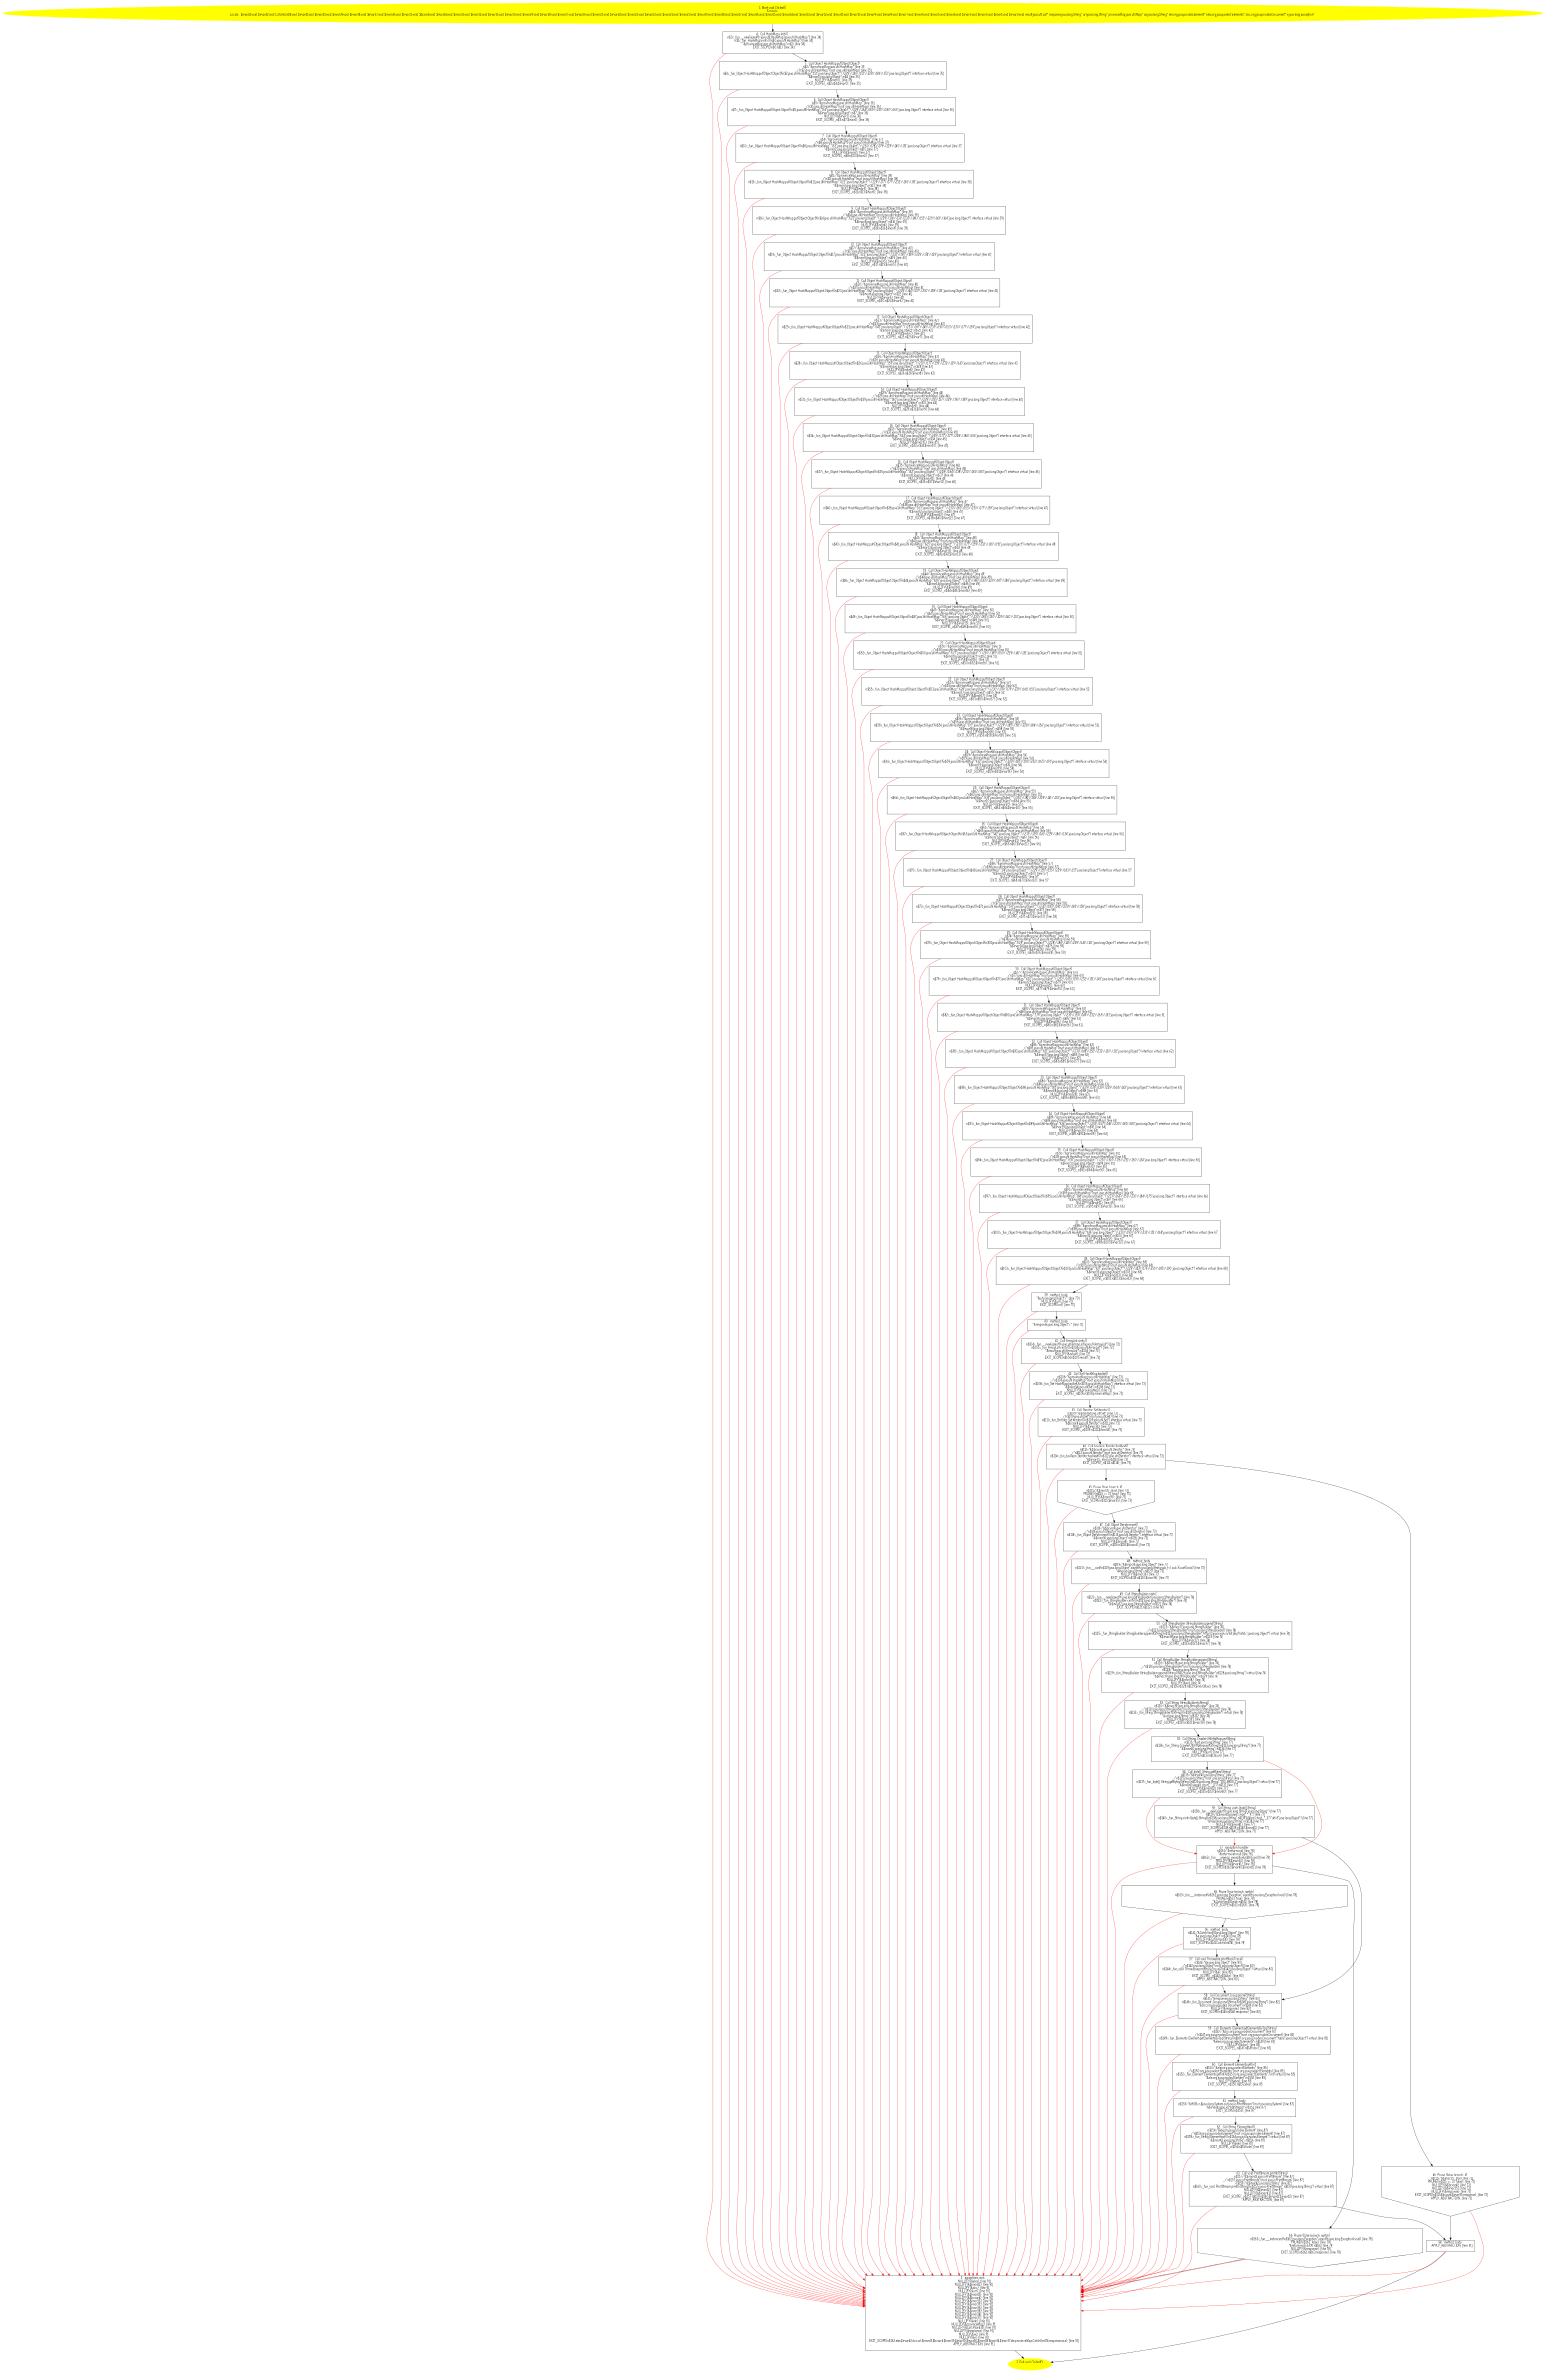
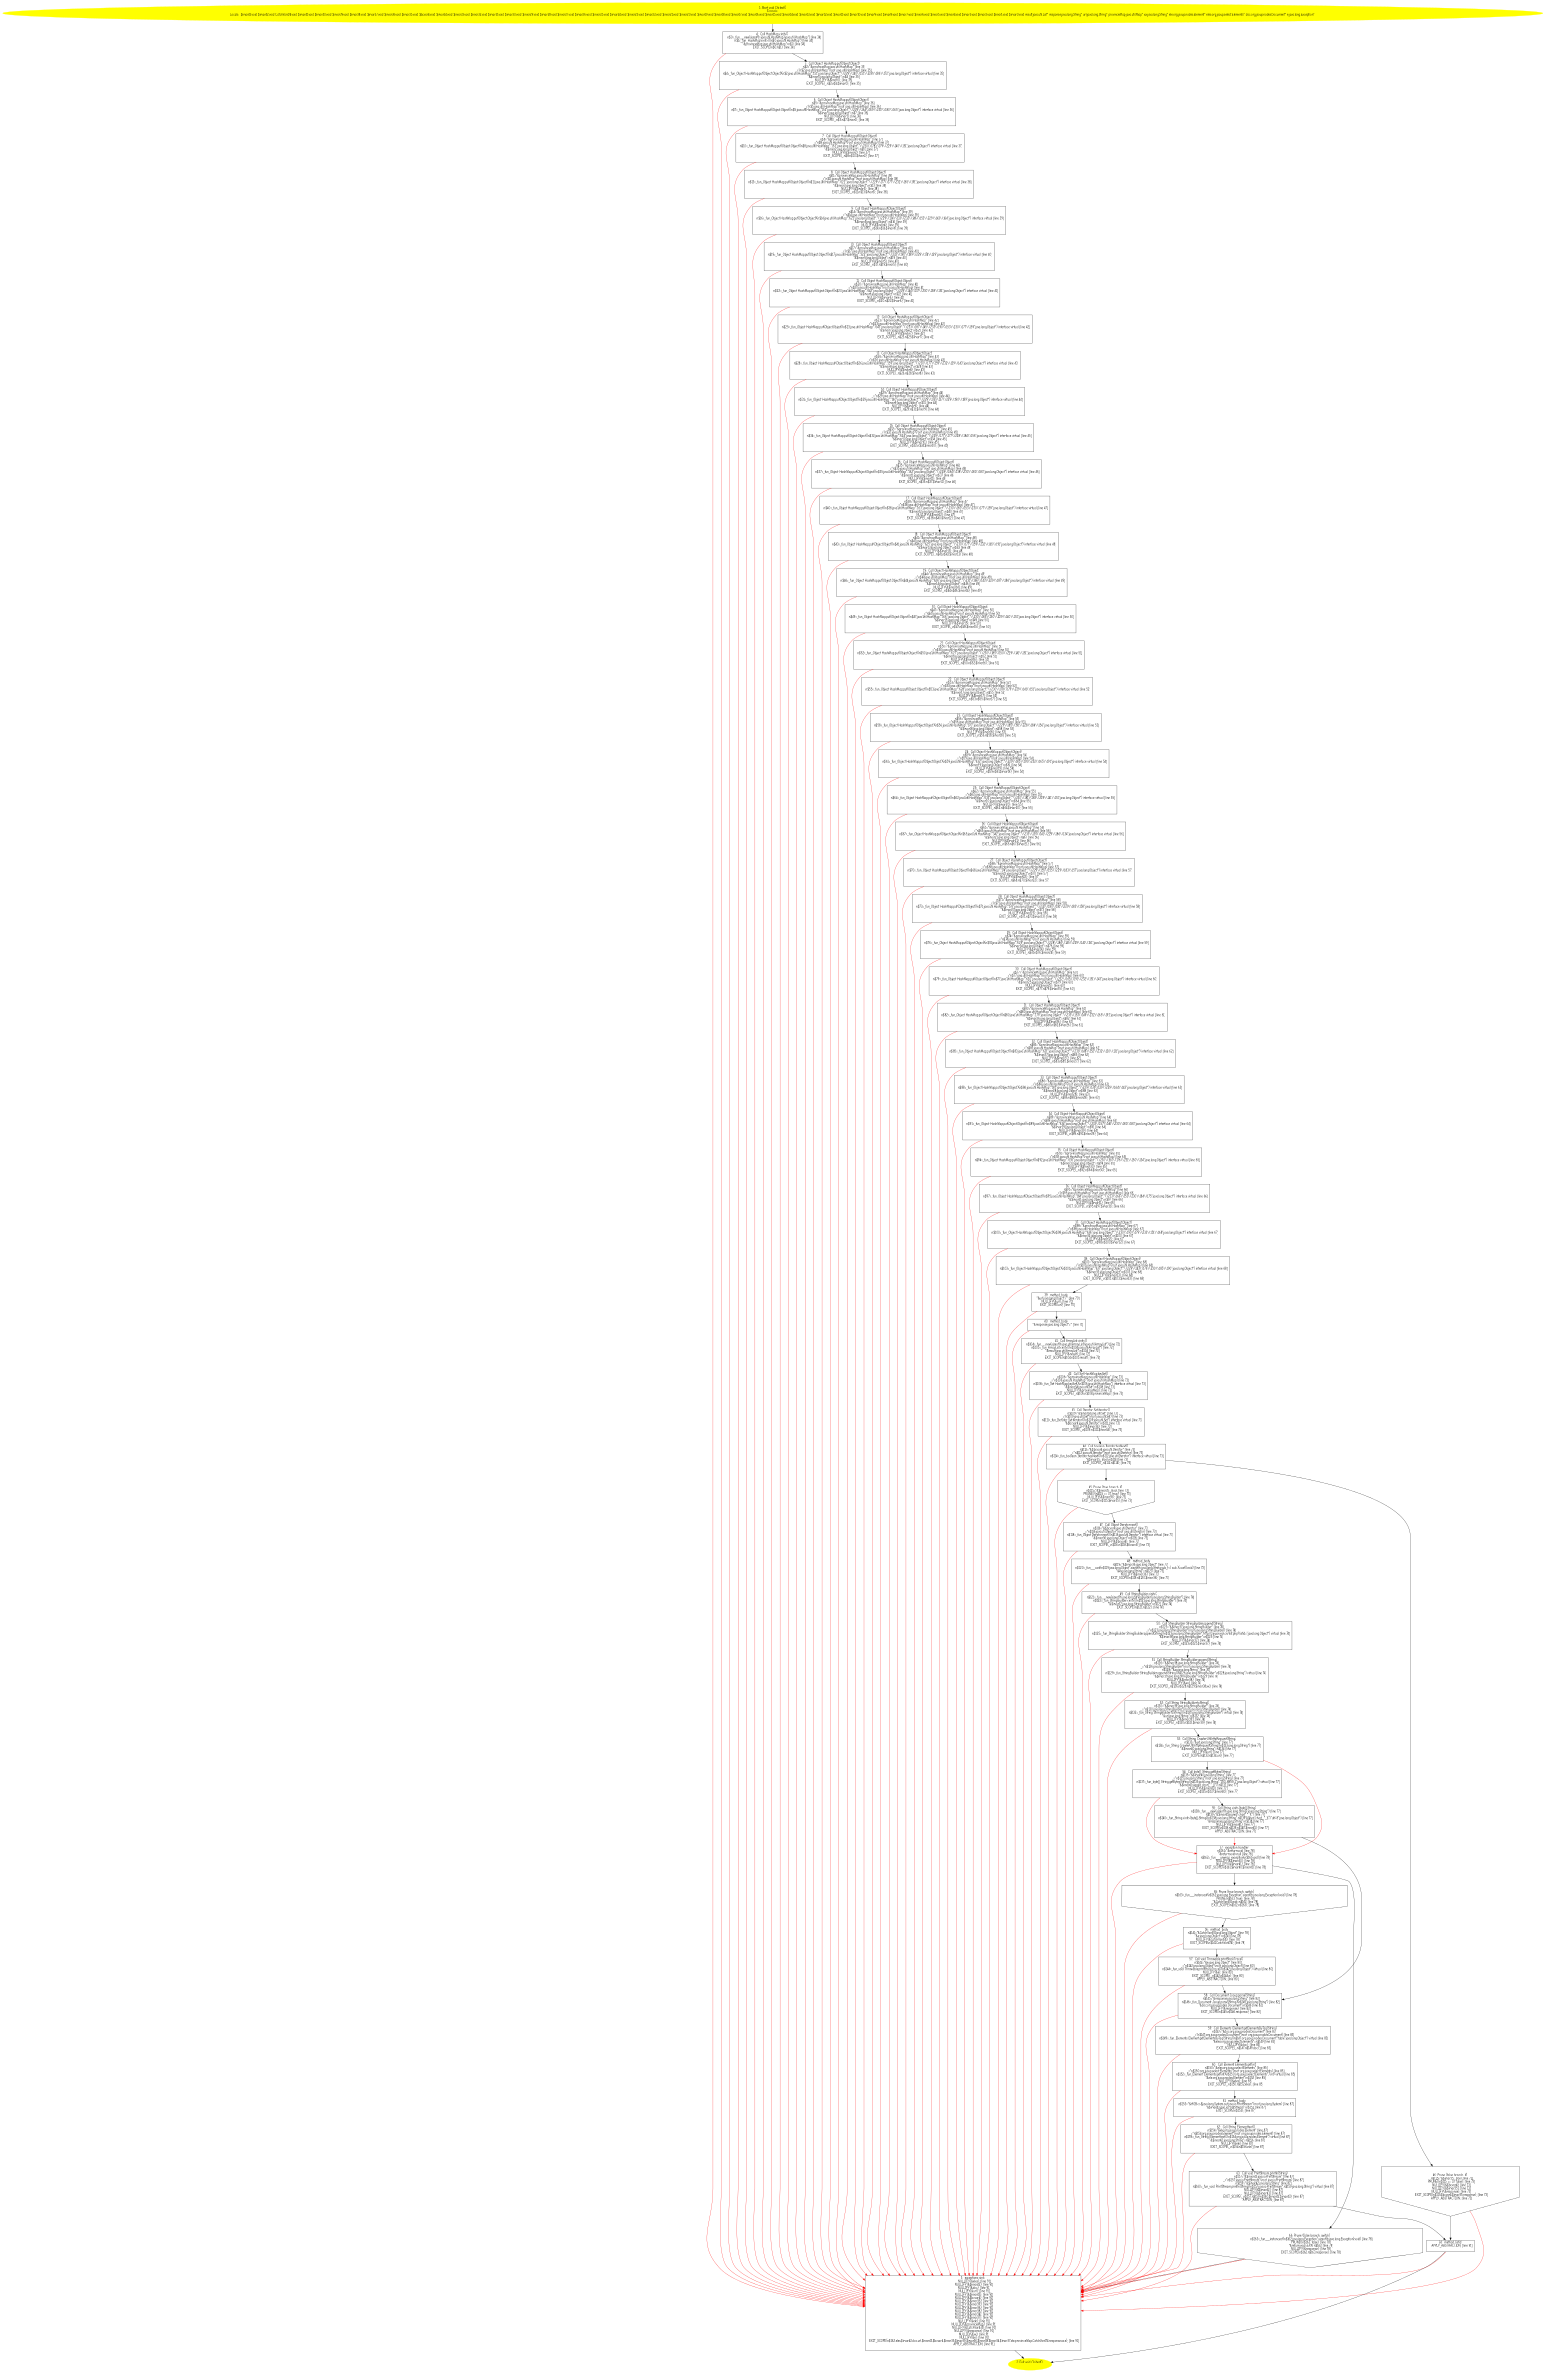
node "64:  method_body APPLY_ABSTRACTION; [line 91]": label "64:  method_body APPLY_ABSTRACTION; [line 91]" -> "64:  method_listid APPLY_ABSTRACTION; [line 91]"
